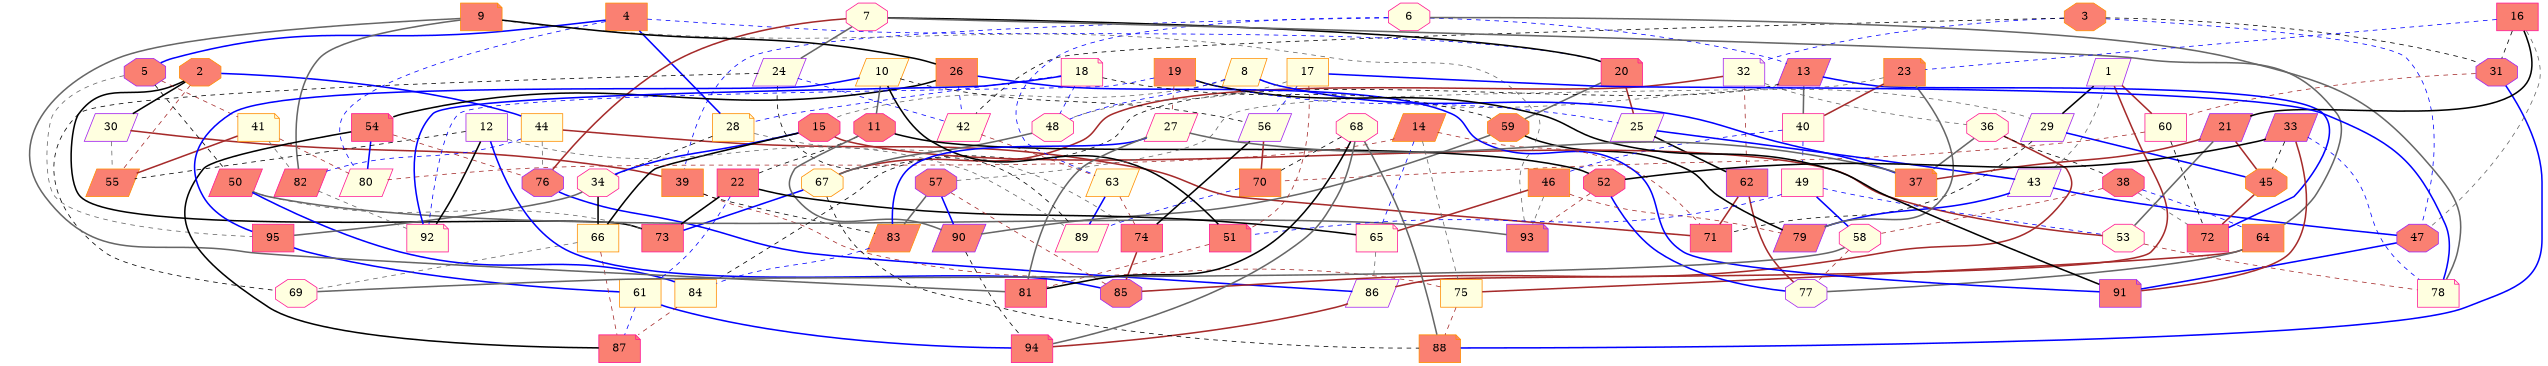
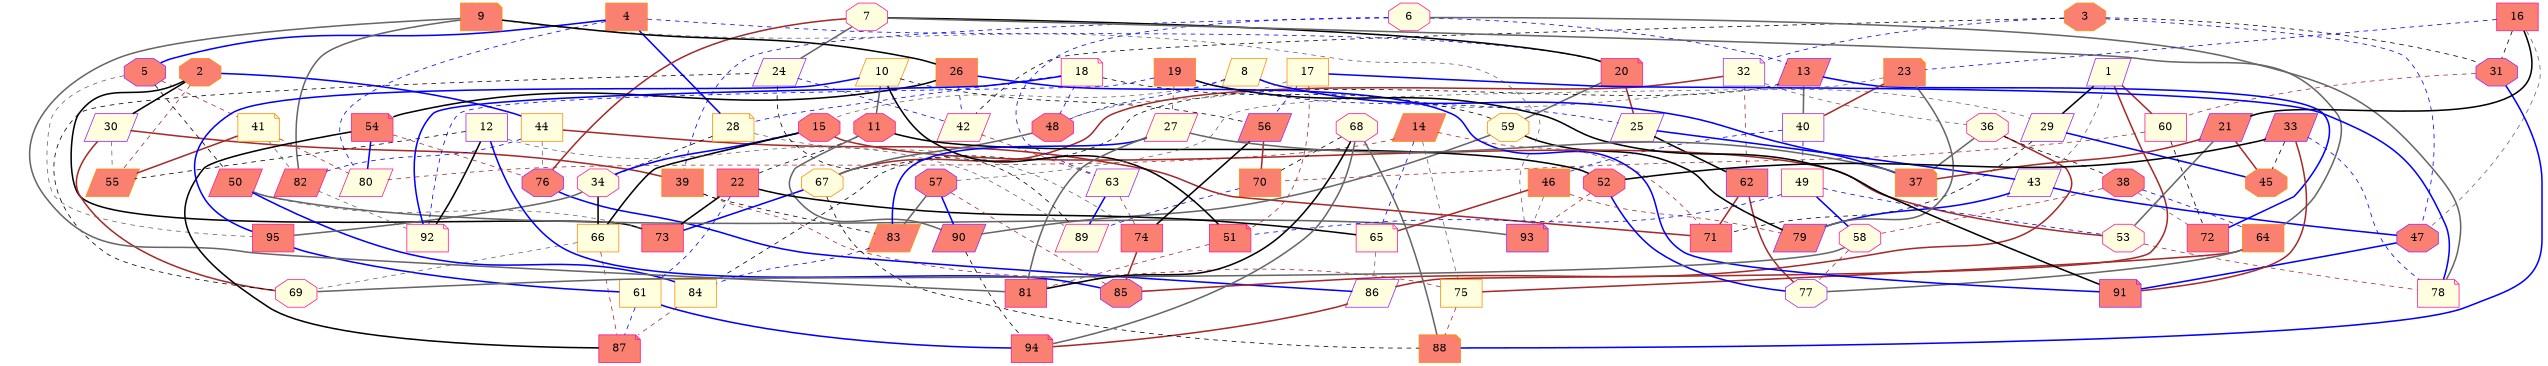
node "48": fillcolor lightyellow -> salmon
node "56": fillcolor lightyellow -> salmon
node "59": fillcolor salmon -> lightyellow
node "40": color deeppink -> purple
node "63": color darkorange -> purple
edge "45" -- "72": removed
edge "30" -- "69": added
